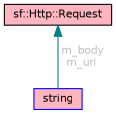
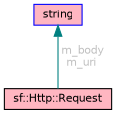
edge "string" -> "sf::Http::Request": reversed
